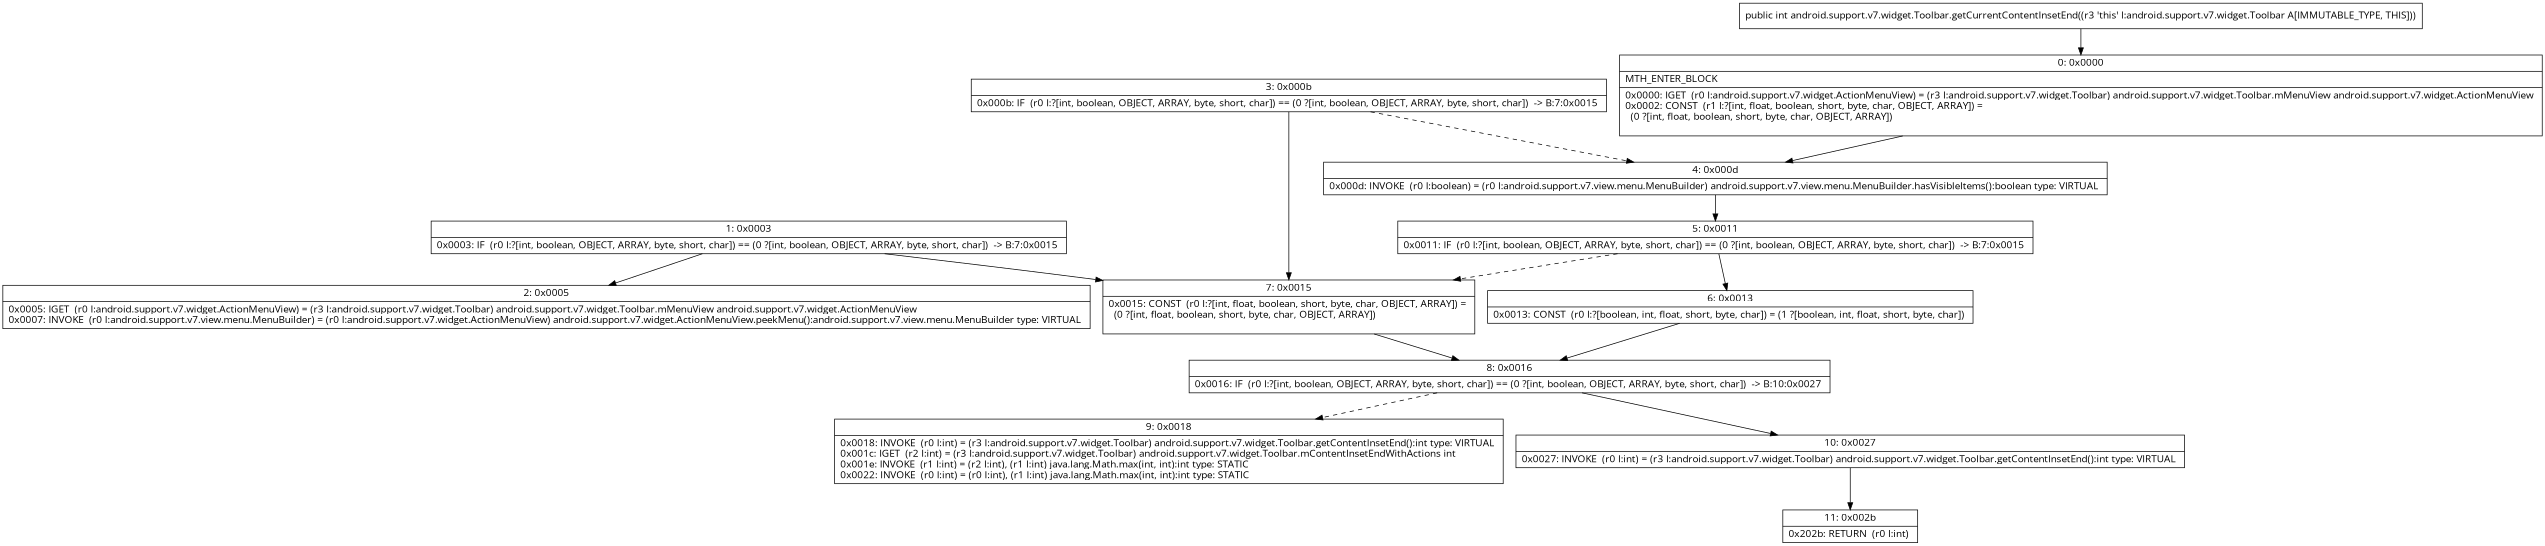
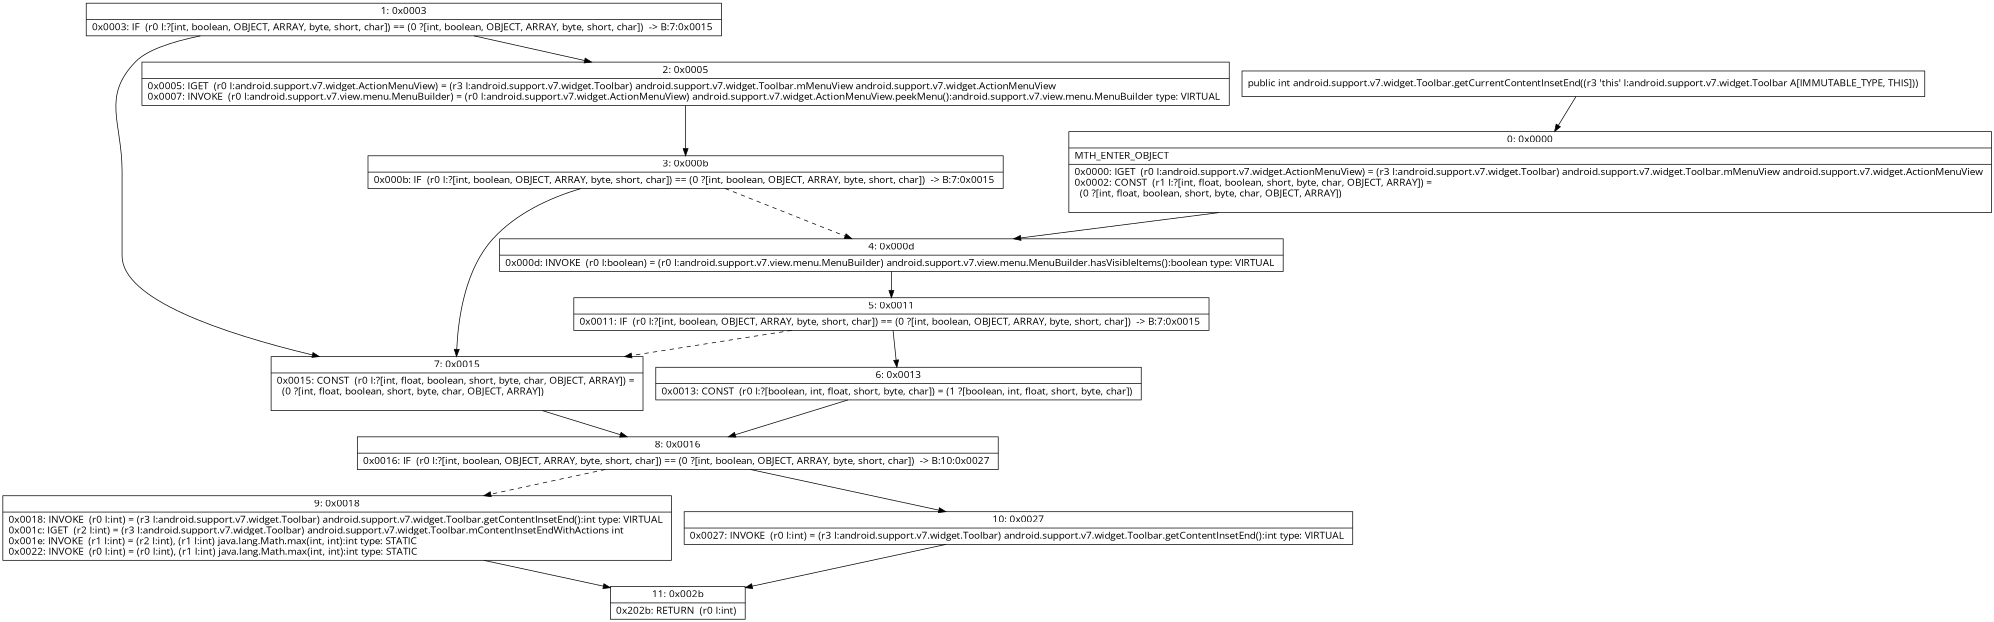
node "0: 0x0000": text "MTH_ENTER_BLOCK" -> "MTH_ENTER_OBJECT"
edge "2: 0x0005" -> "3: 0x000b": added
edge "9: 0x0018" -> "11: 0x002b": added
